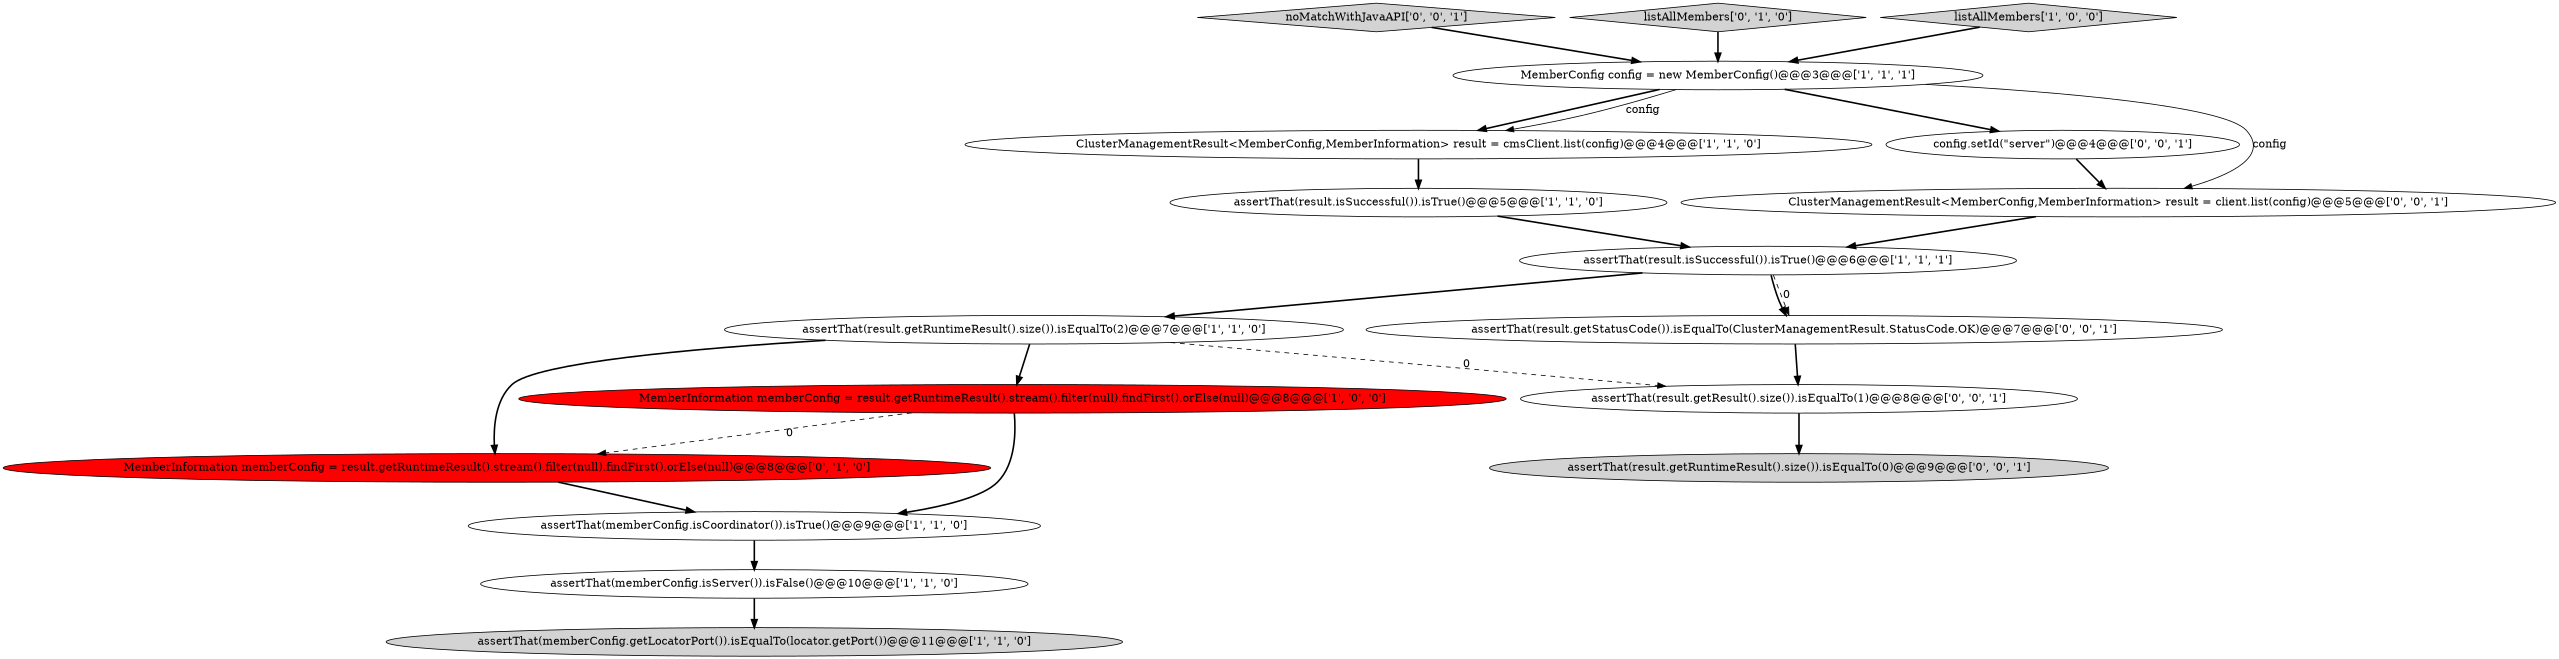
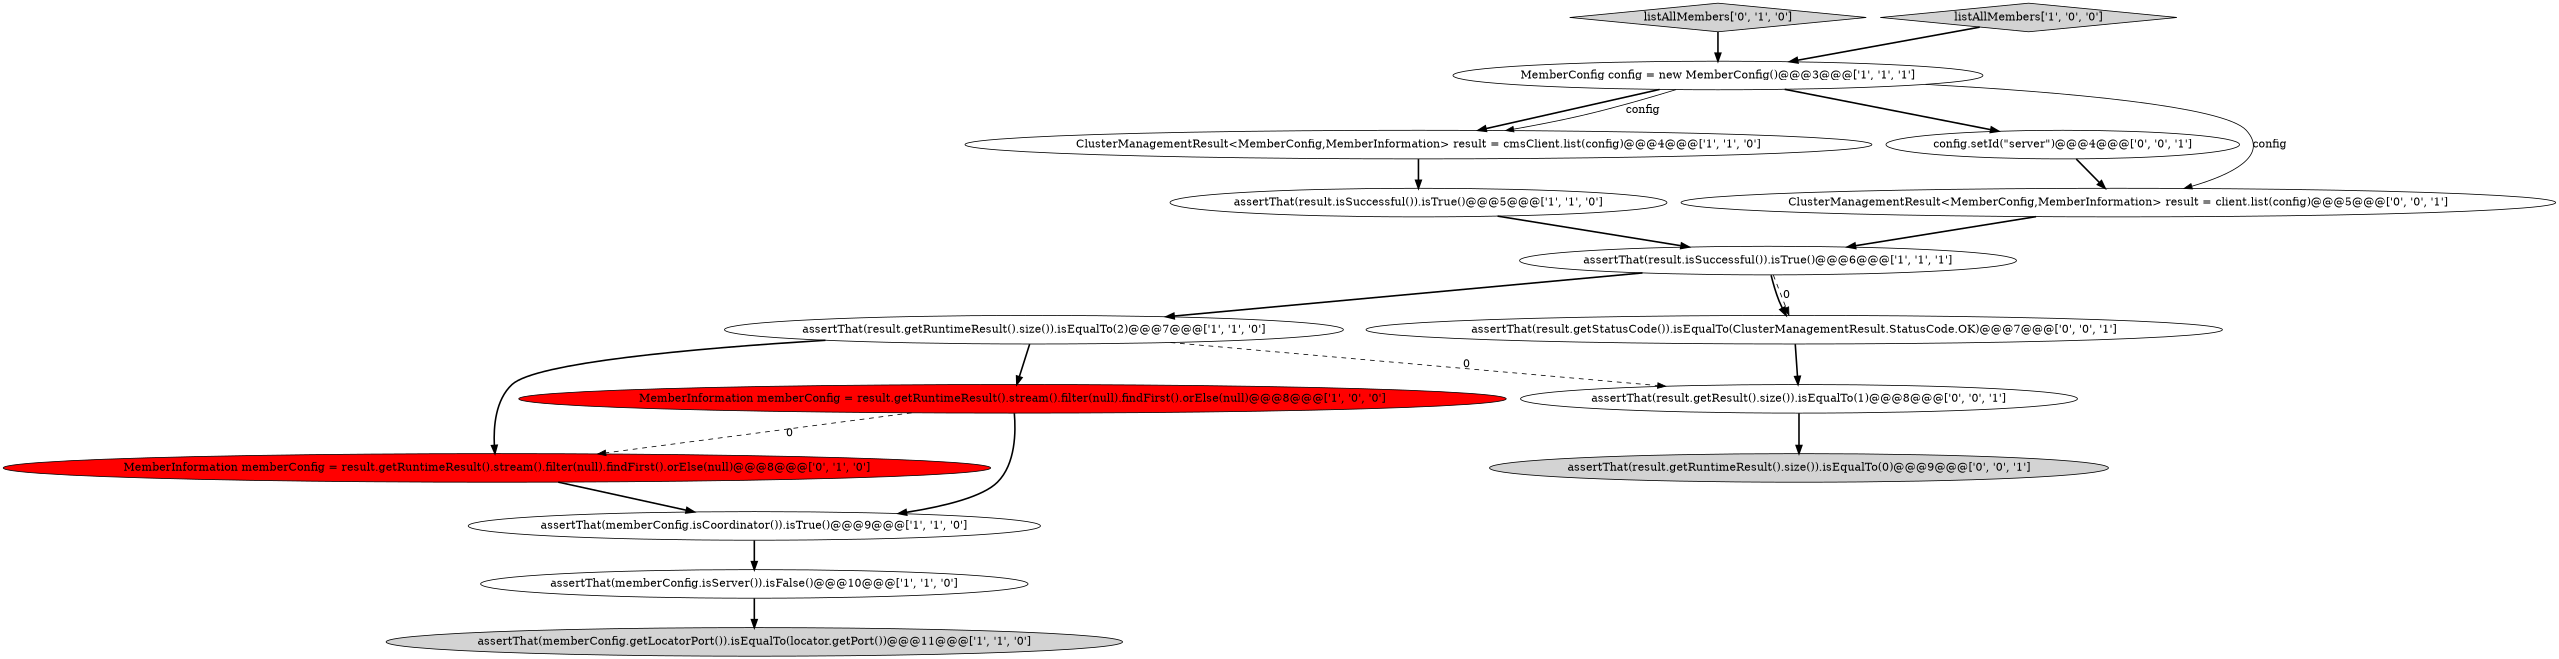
node "noMatchWithJavaAPI['0', '0', '1']": removed
